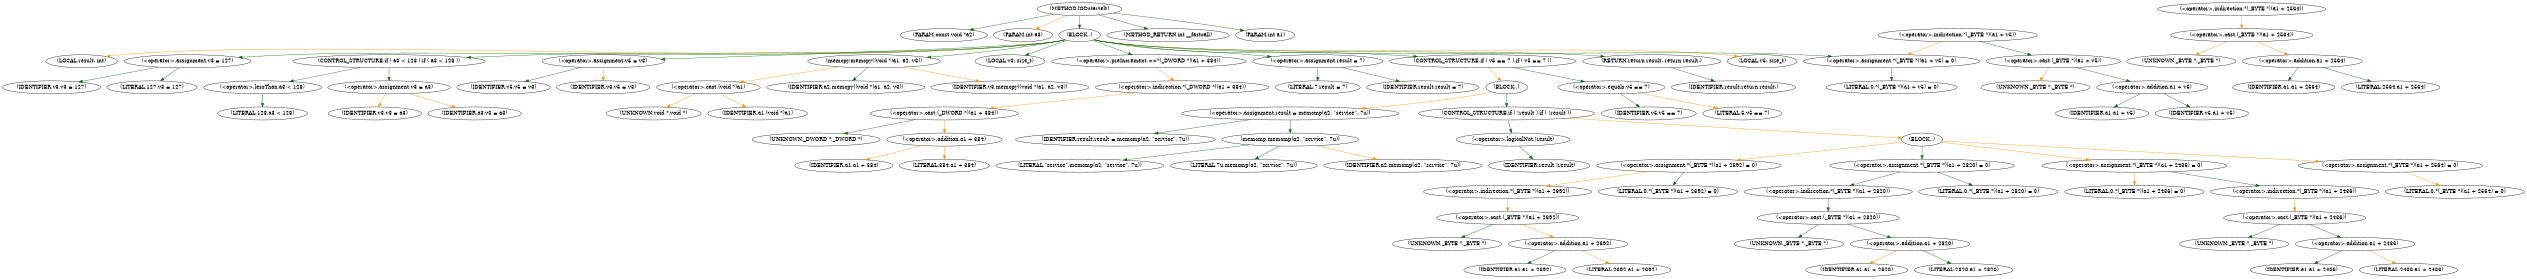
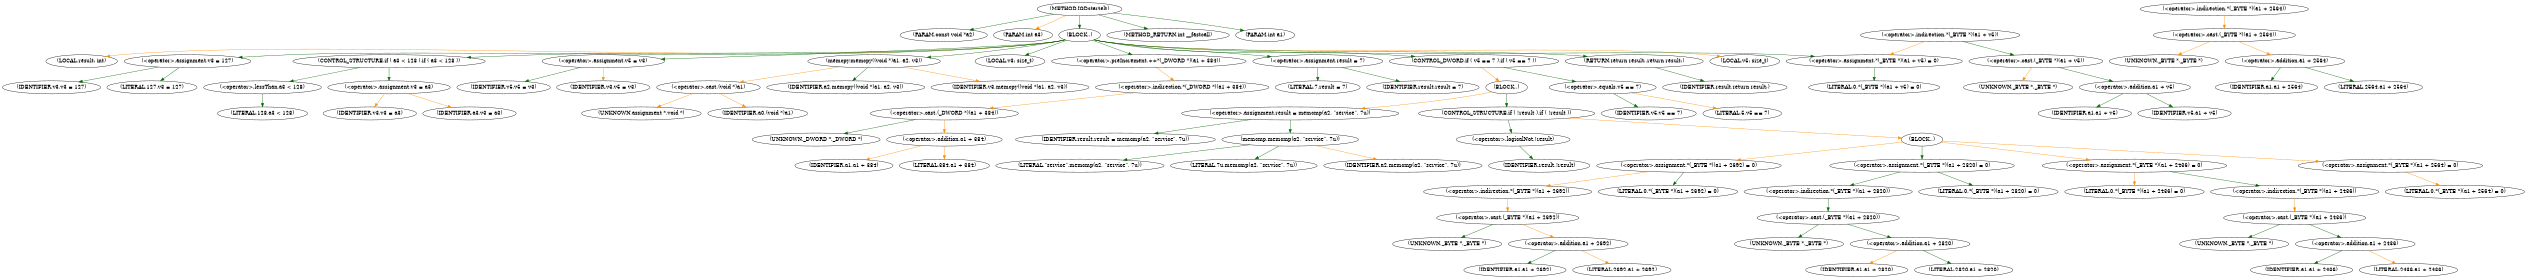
node "(CONTROL_STRUCTURE,if ( v5 == 7 ),if ( v5 == 7 ))": label "(CONTROL_STRUCTURE,if ( v5 == 7 ),if ( v5 == 7 ))" -> "(CONTROL_DWORD,if ( v5 == 7 ),if ( v5 == 7 ))"
node "(UNKNOWN,void *,void *)": label "(UNKNOWN,void *,void *)" -> "(UNKNOWN,assignment *,void *)"
node "(IDENTIFIER,a1,(void *)a1)": label "(IDENTIFIER,a1,(void *)a1)" -> "(IDENTIFIER,a0,(void *)a1)"
